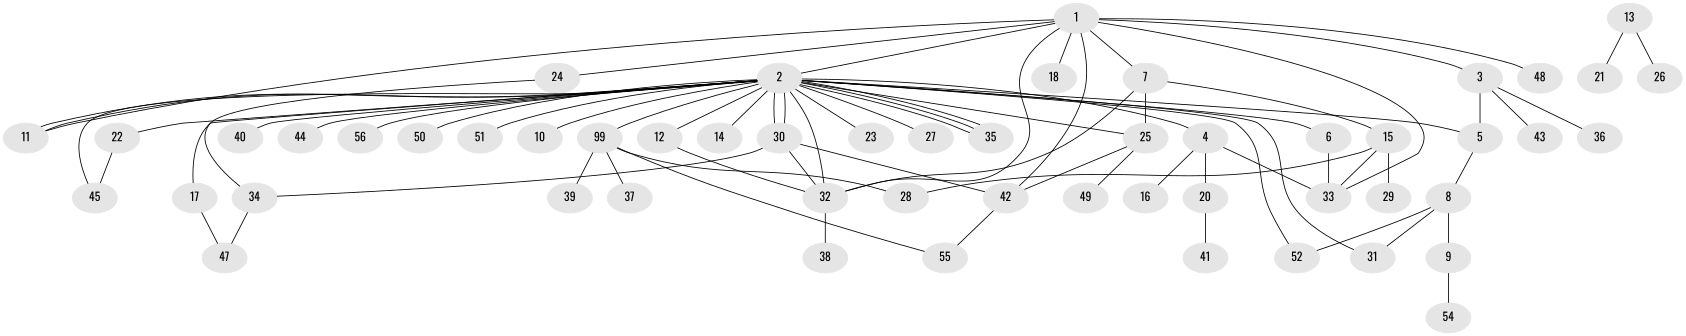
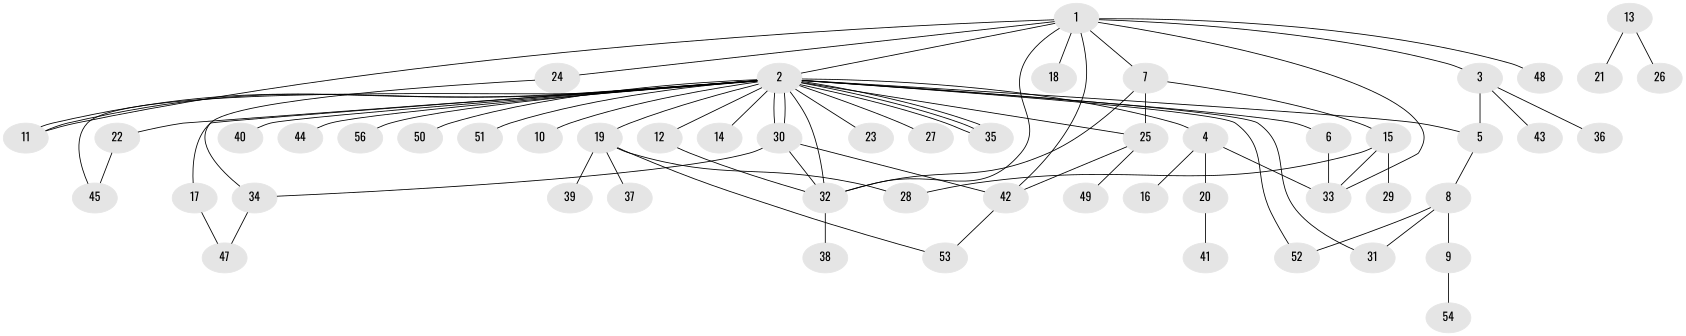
node "99": label "99" -> "19"
node "55": label "55" -> "53"
